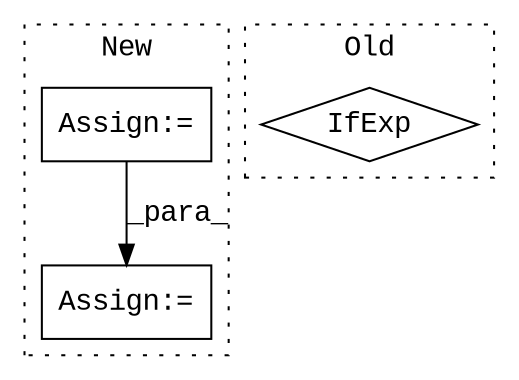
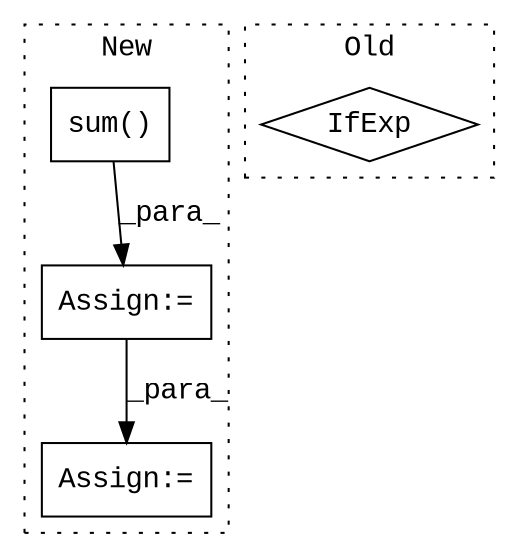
node "sum()": added
